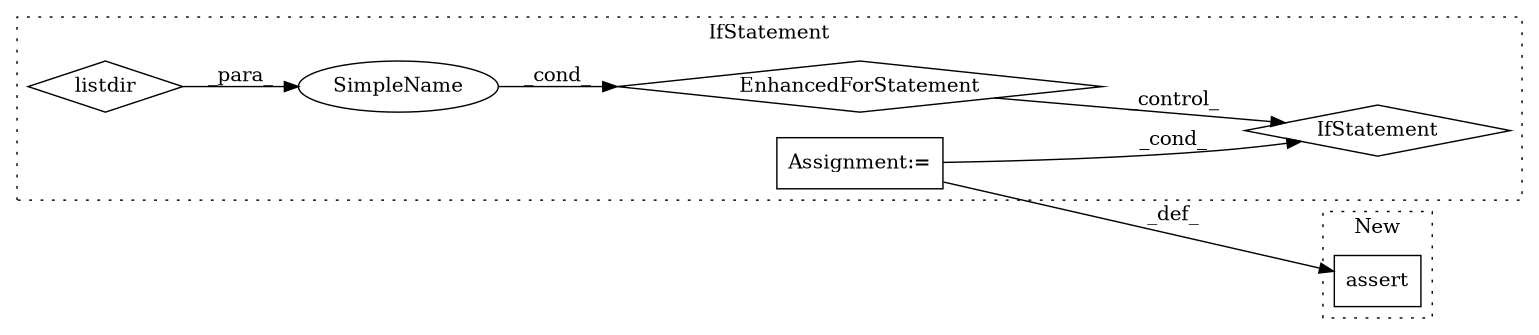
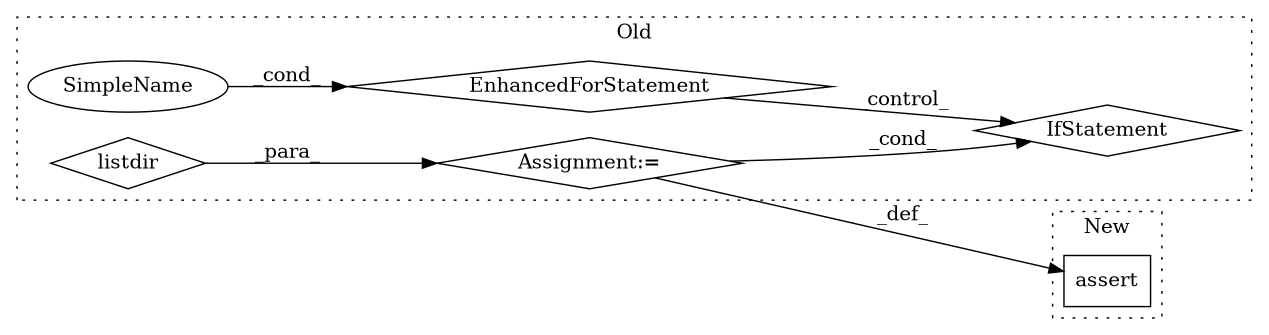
cluster "IfStatement": label "IfStatement" -> "Old"
edge "listdir" -> "SimpleName": now "listdir" -> "Assignment:="
node "Assignment:=": shape box -> diamond
